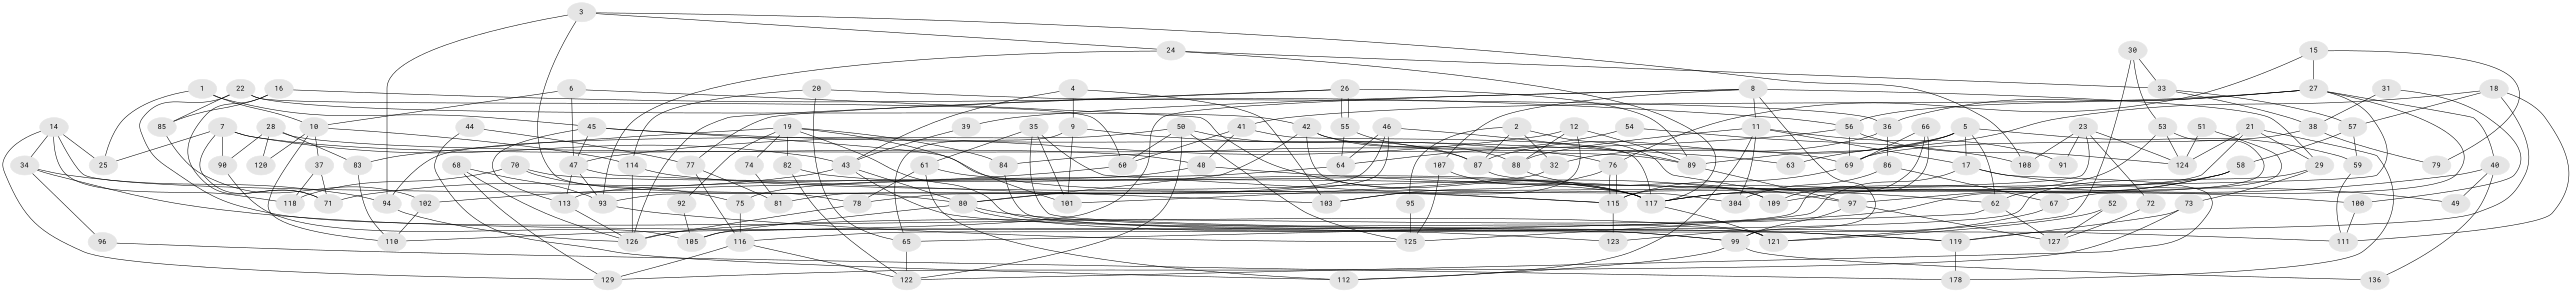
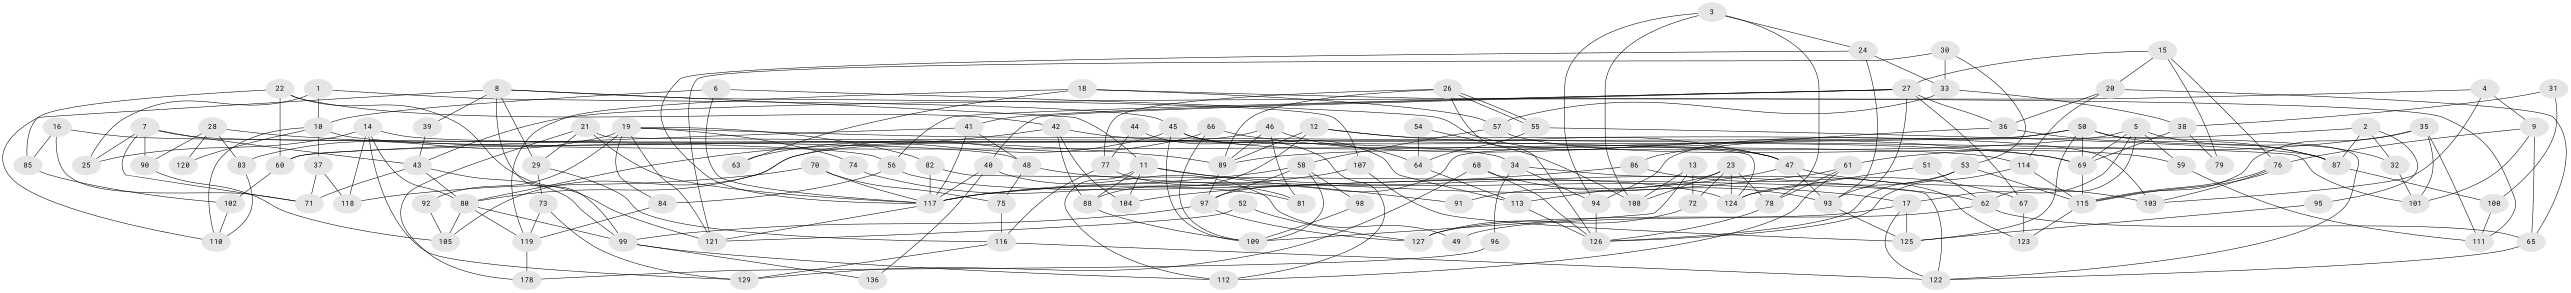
edge "15" -- "20": added
edge "56" -- "69": now "50" -- "69"
node "13": added
node "98": added
node "304": label "304" -> "104"
